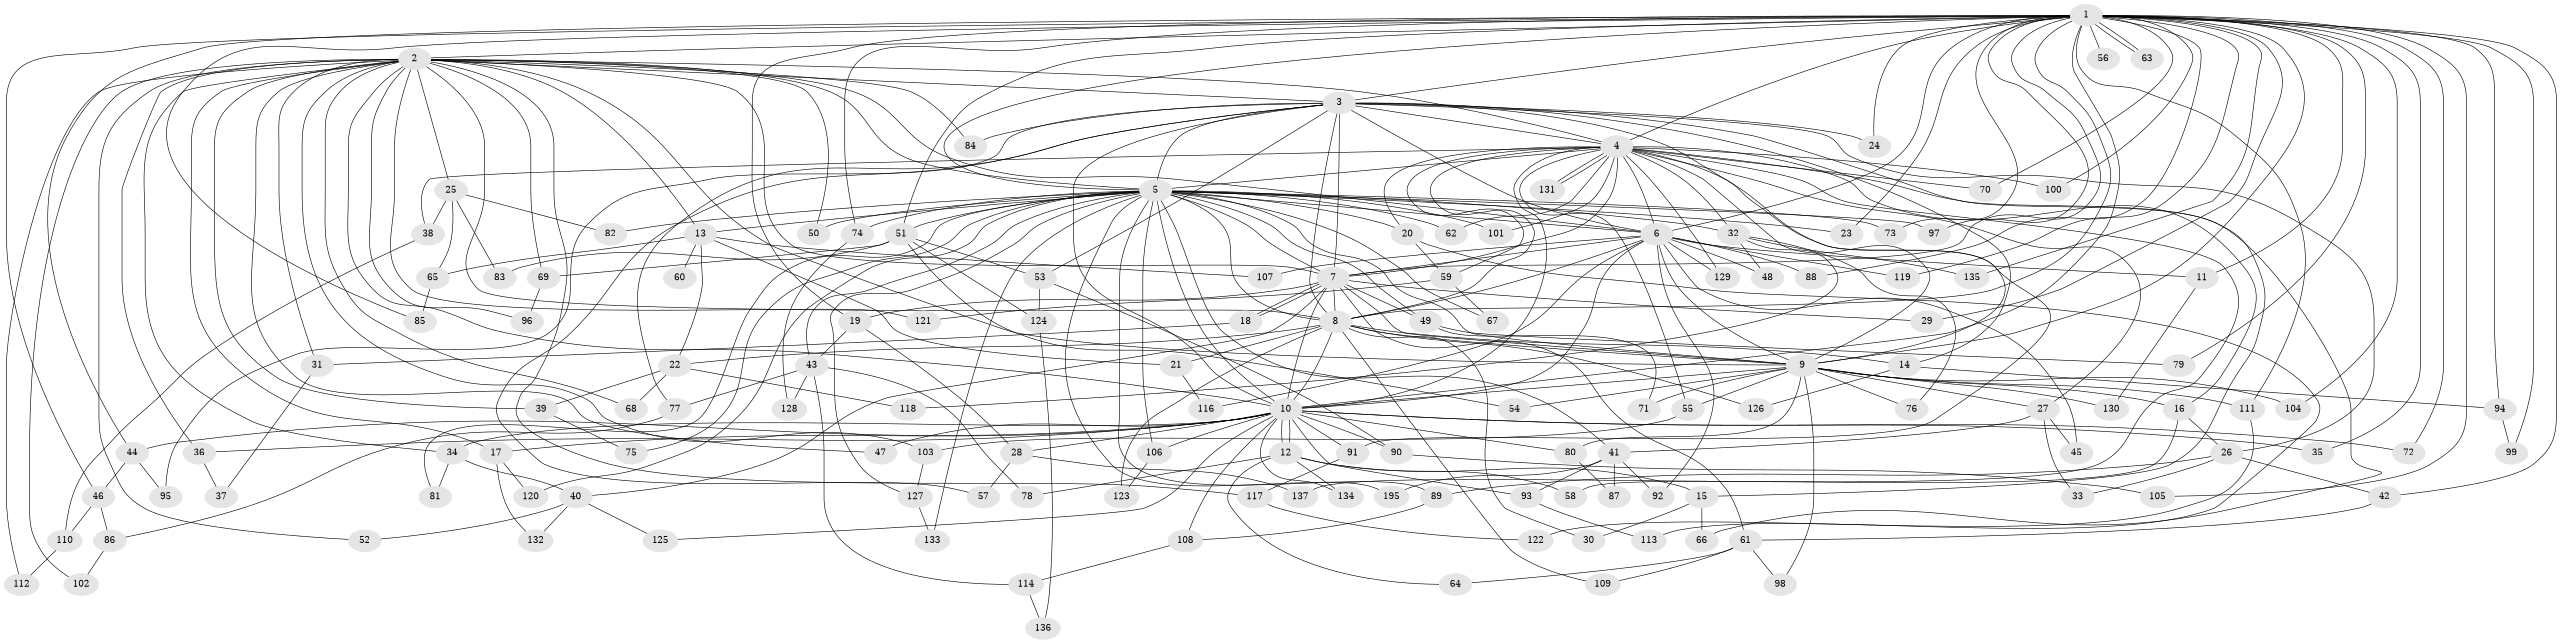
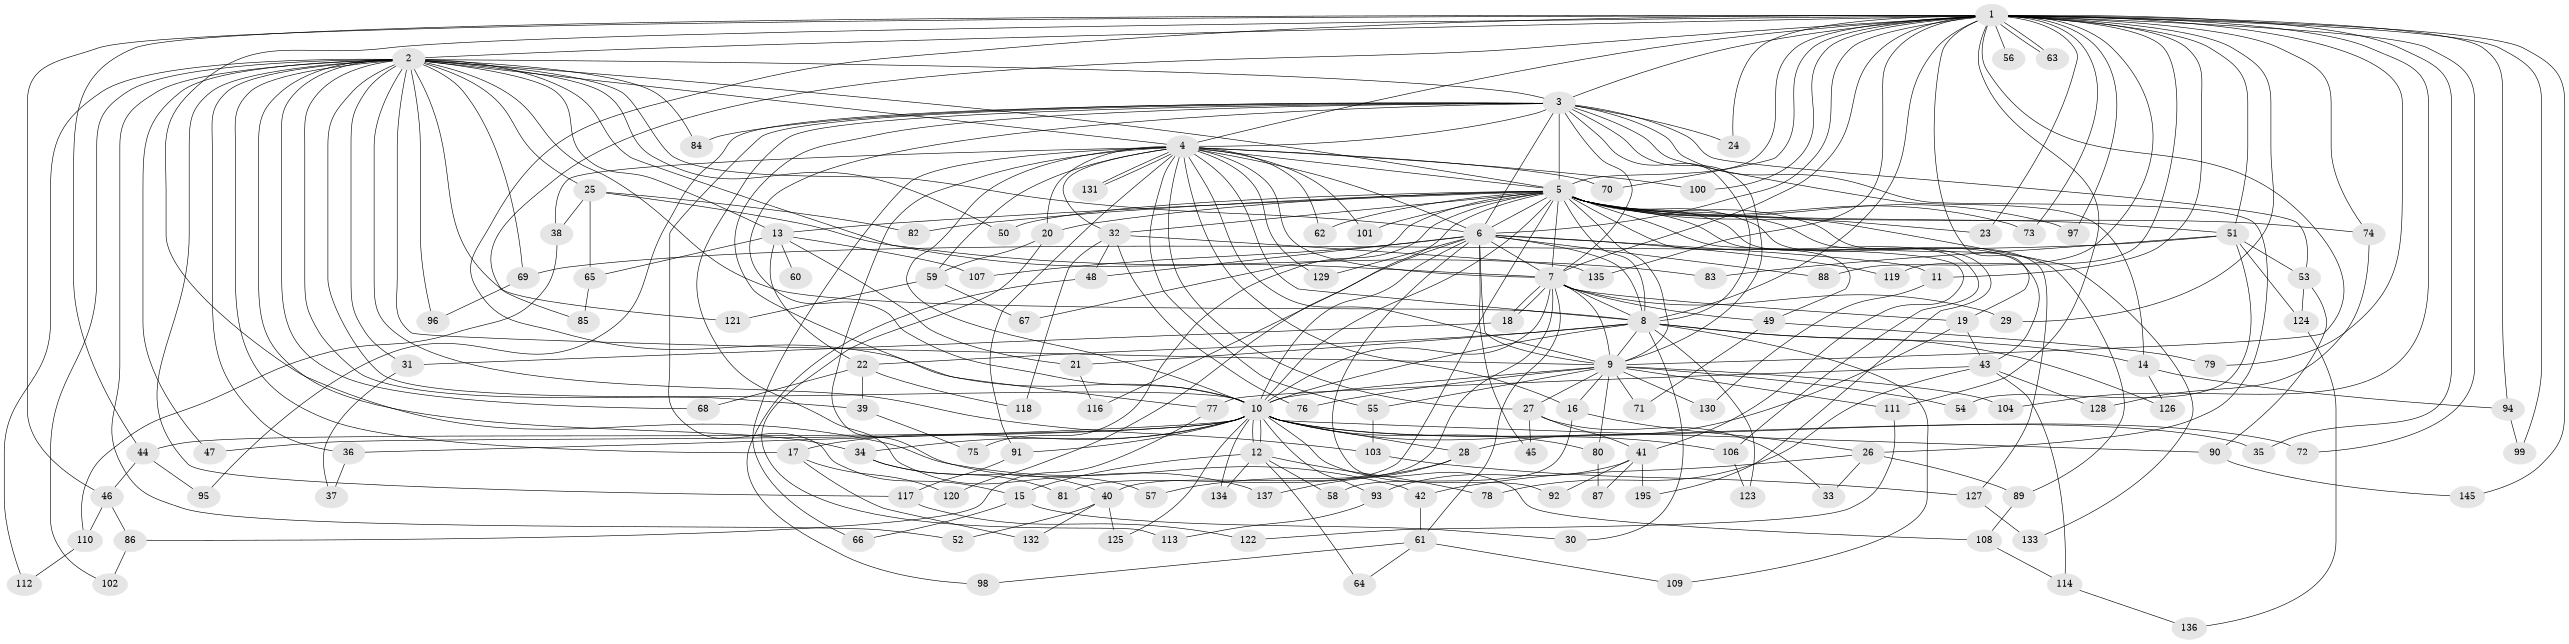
edge "9" -- "98": now "48" -- "98"
node "105": label "105" -> "145"
